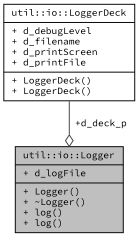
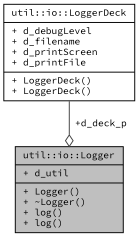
node "util::io::Logger": text "+ d_logFile" -> "+ d_util"
